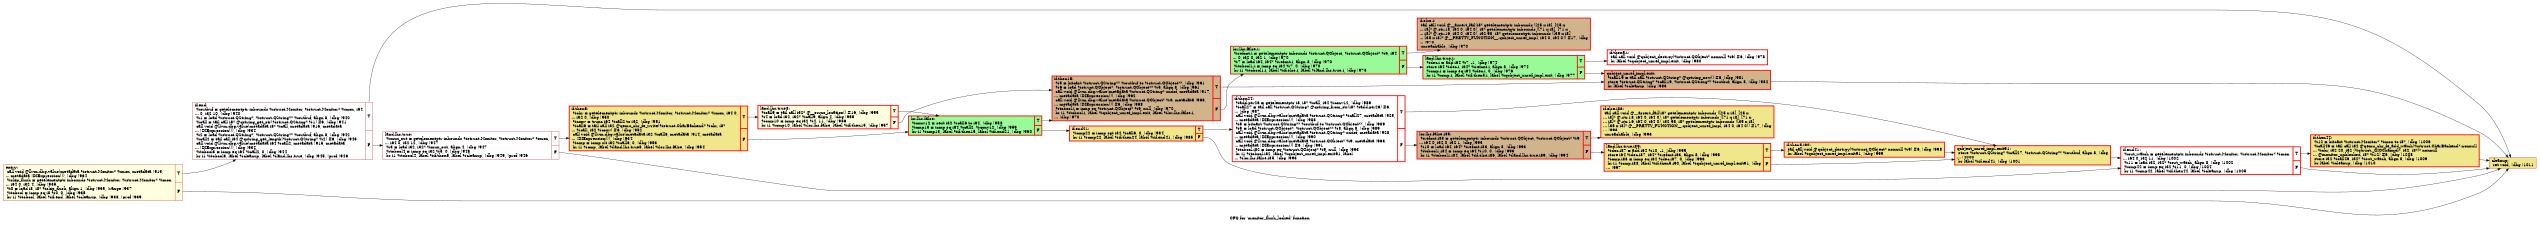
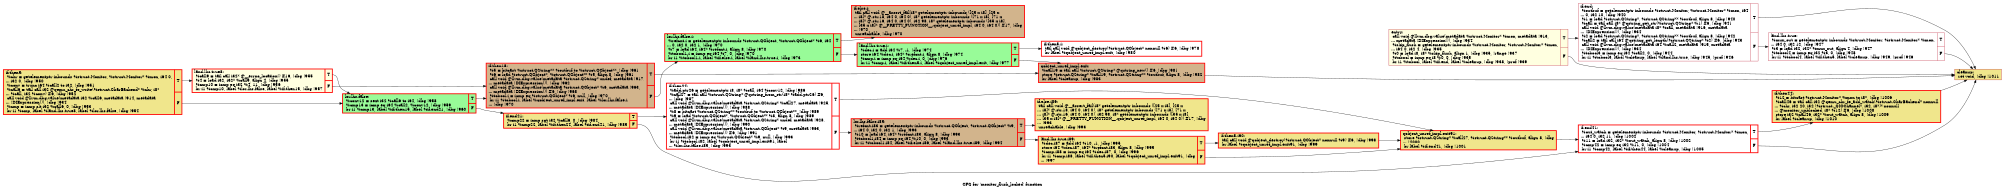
edge "land.lhs.true:" -> "if.then5:": removed
